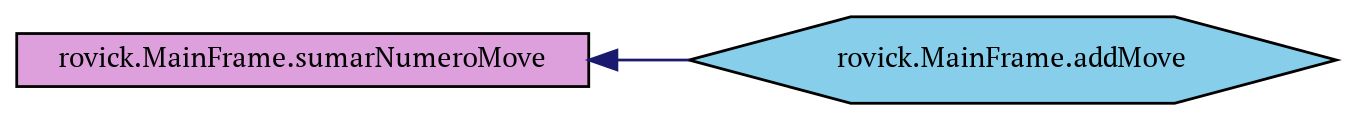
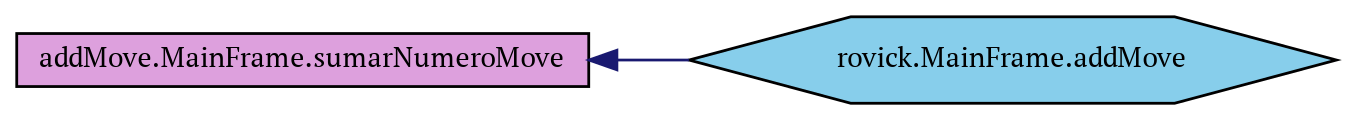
node "rovick.MainFrame.sumarNumeroMove": label "rovick.MainFrame.sumarNumeroMove" -> "addMove.MainFrame.sumarNumeroMove"
